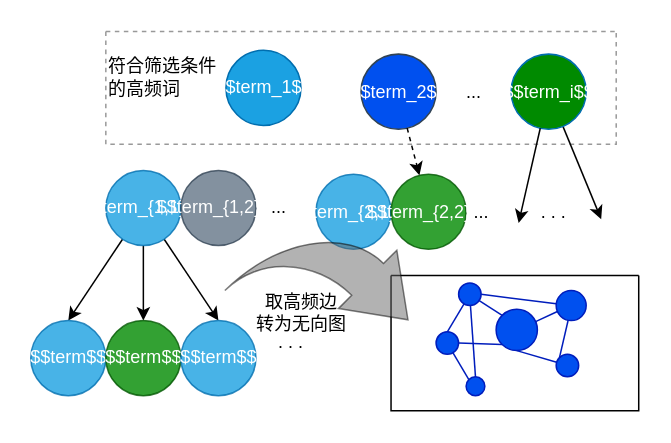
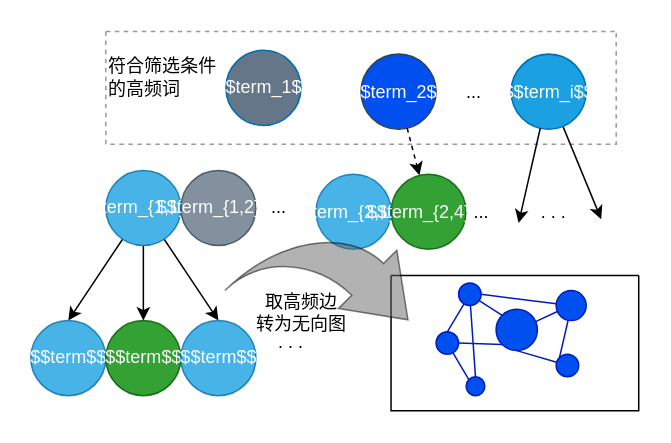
node "$$term_1$$": fillcolor #1ba1e2 -> #647687
node "$$term_i$$": fillcolor #008a00 -> #1ba1e2
node "$$term_{2,2}$$": label "$$term_{2,2}$$" -> "$$term_{2,4}$$"
